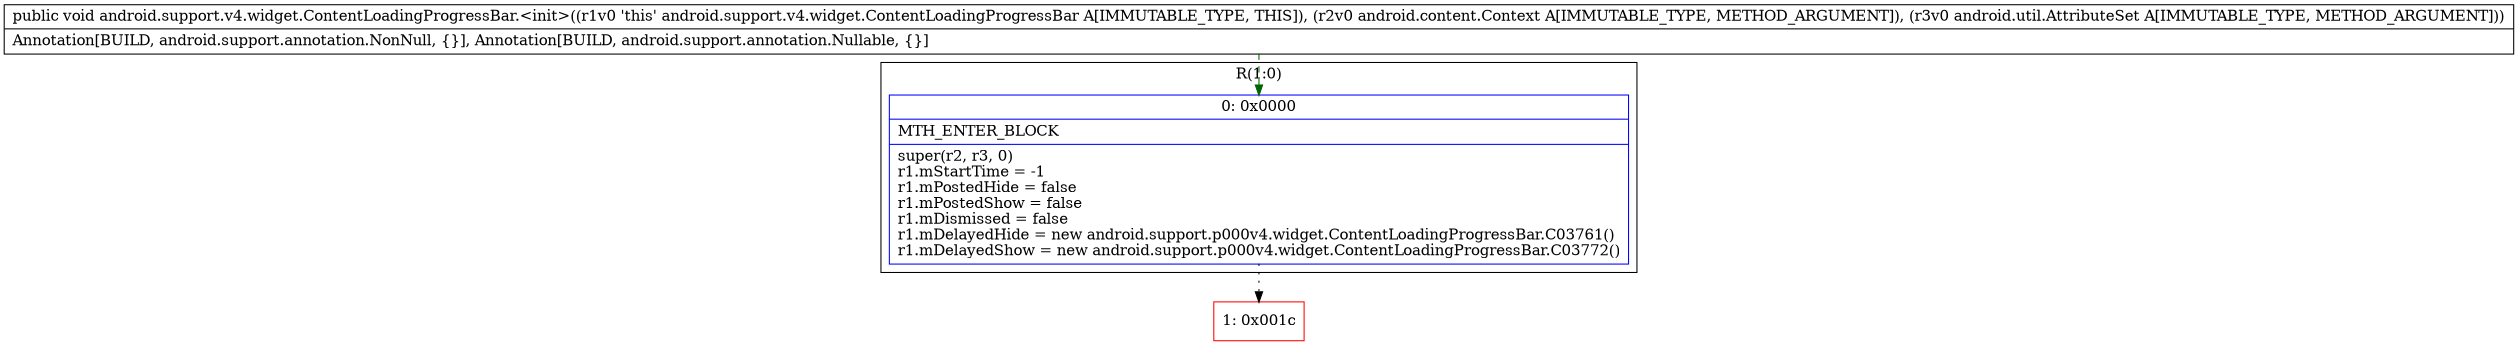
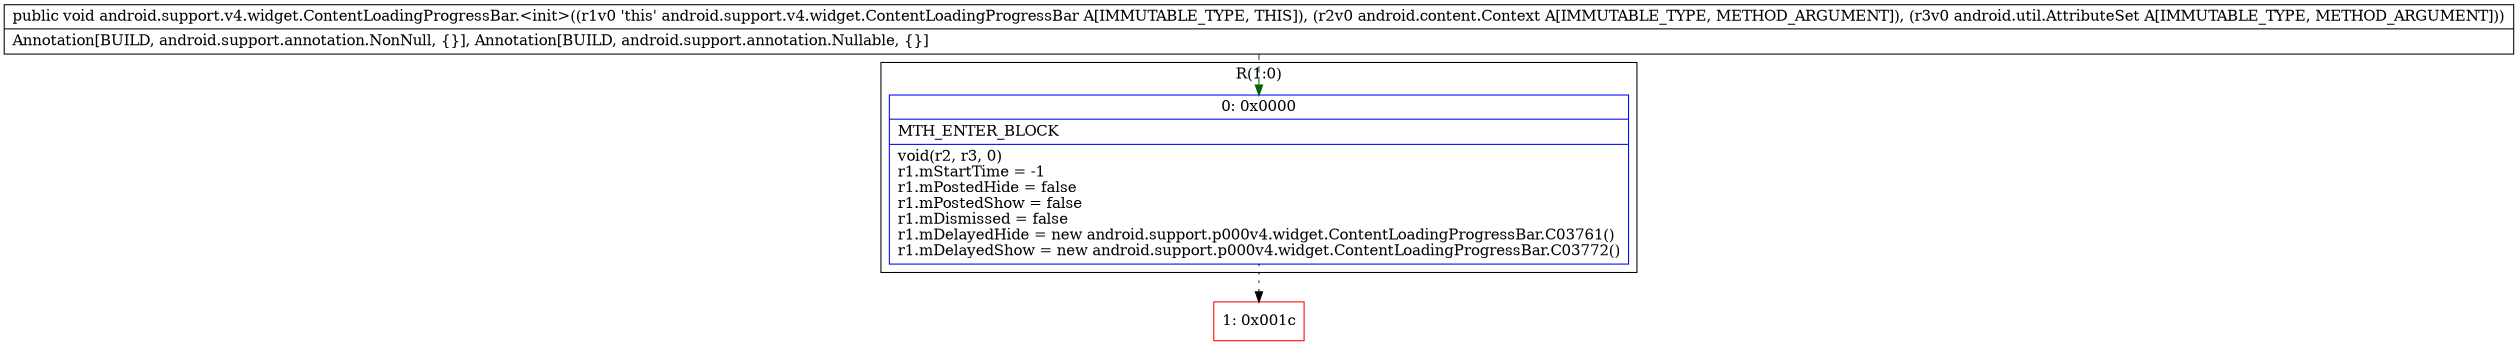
node "0: 0x0000": text "super(r2, r3, 0)" -> "void(r2, r3, 0)"
